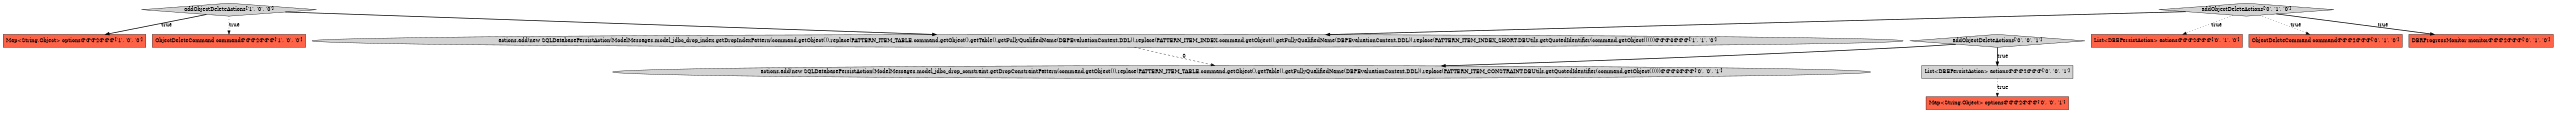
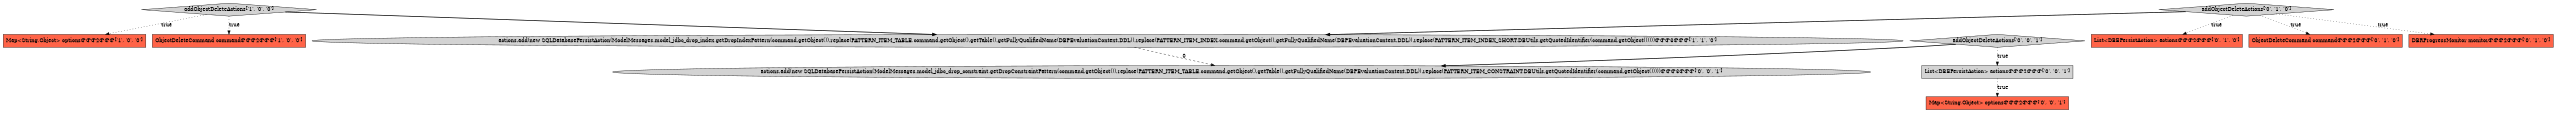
edge "addObjectDeleteActions['1', '0', '0']" -> "Map<String,Object> options@@@2@@@['1', '0', '0']": style bold -> dotted
edge "addObjectDeleteActions['0', '1', '0']" -> "DBRProgressMonitor monitor@@@2@@@['0', '1', '0']": style bold -> dotted
edge "addObjectDeleteActions['0', '0', '1']" -> "List<DBEPersistAction> actions@@@2@@@['0', '0', '1']": style bold -> dotted
